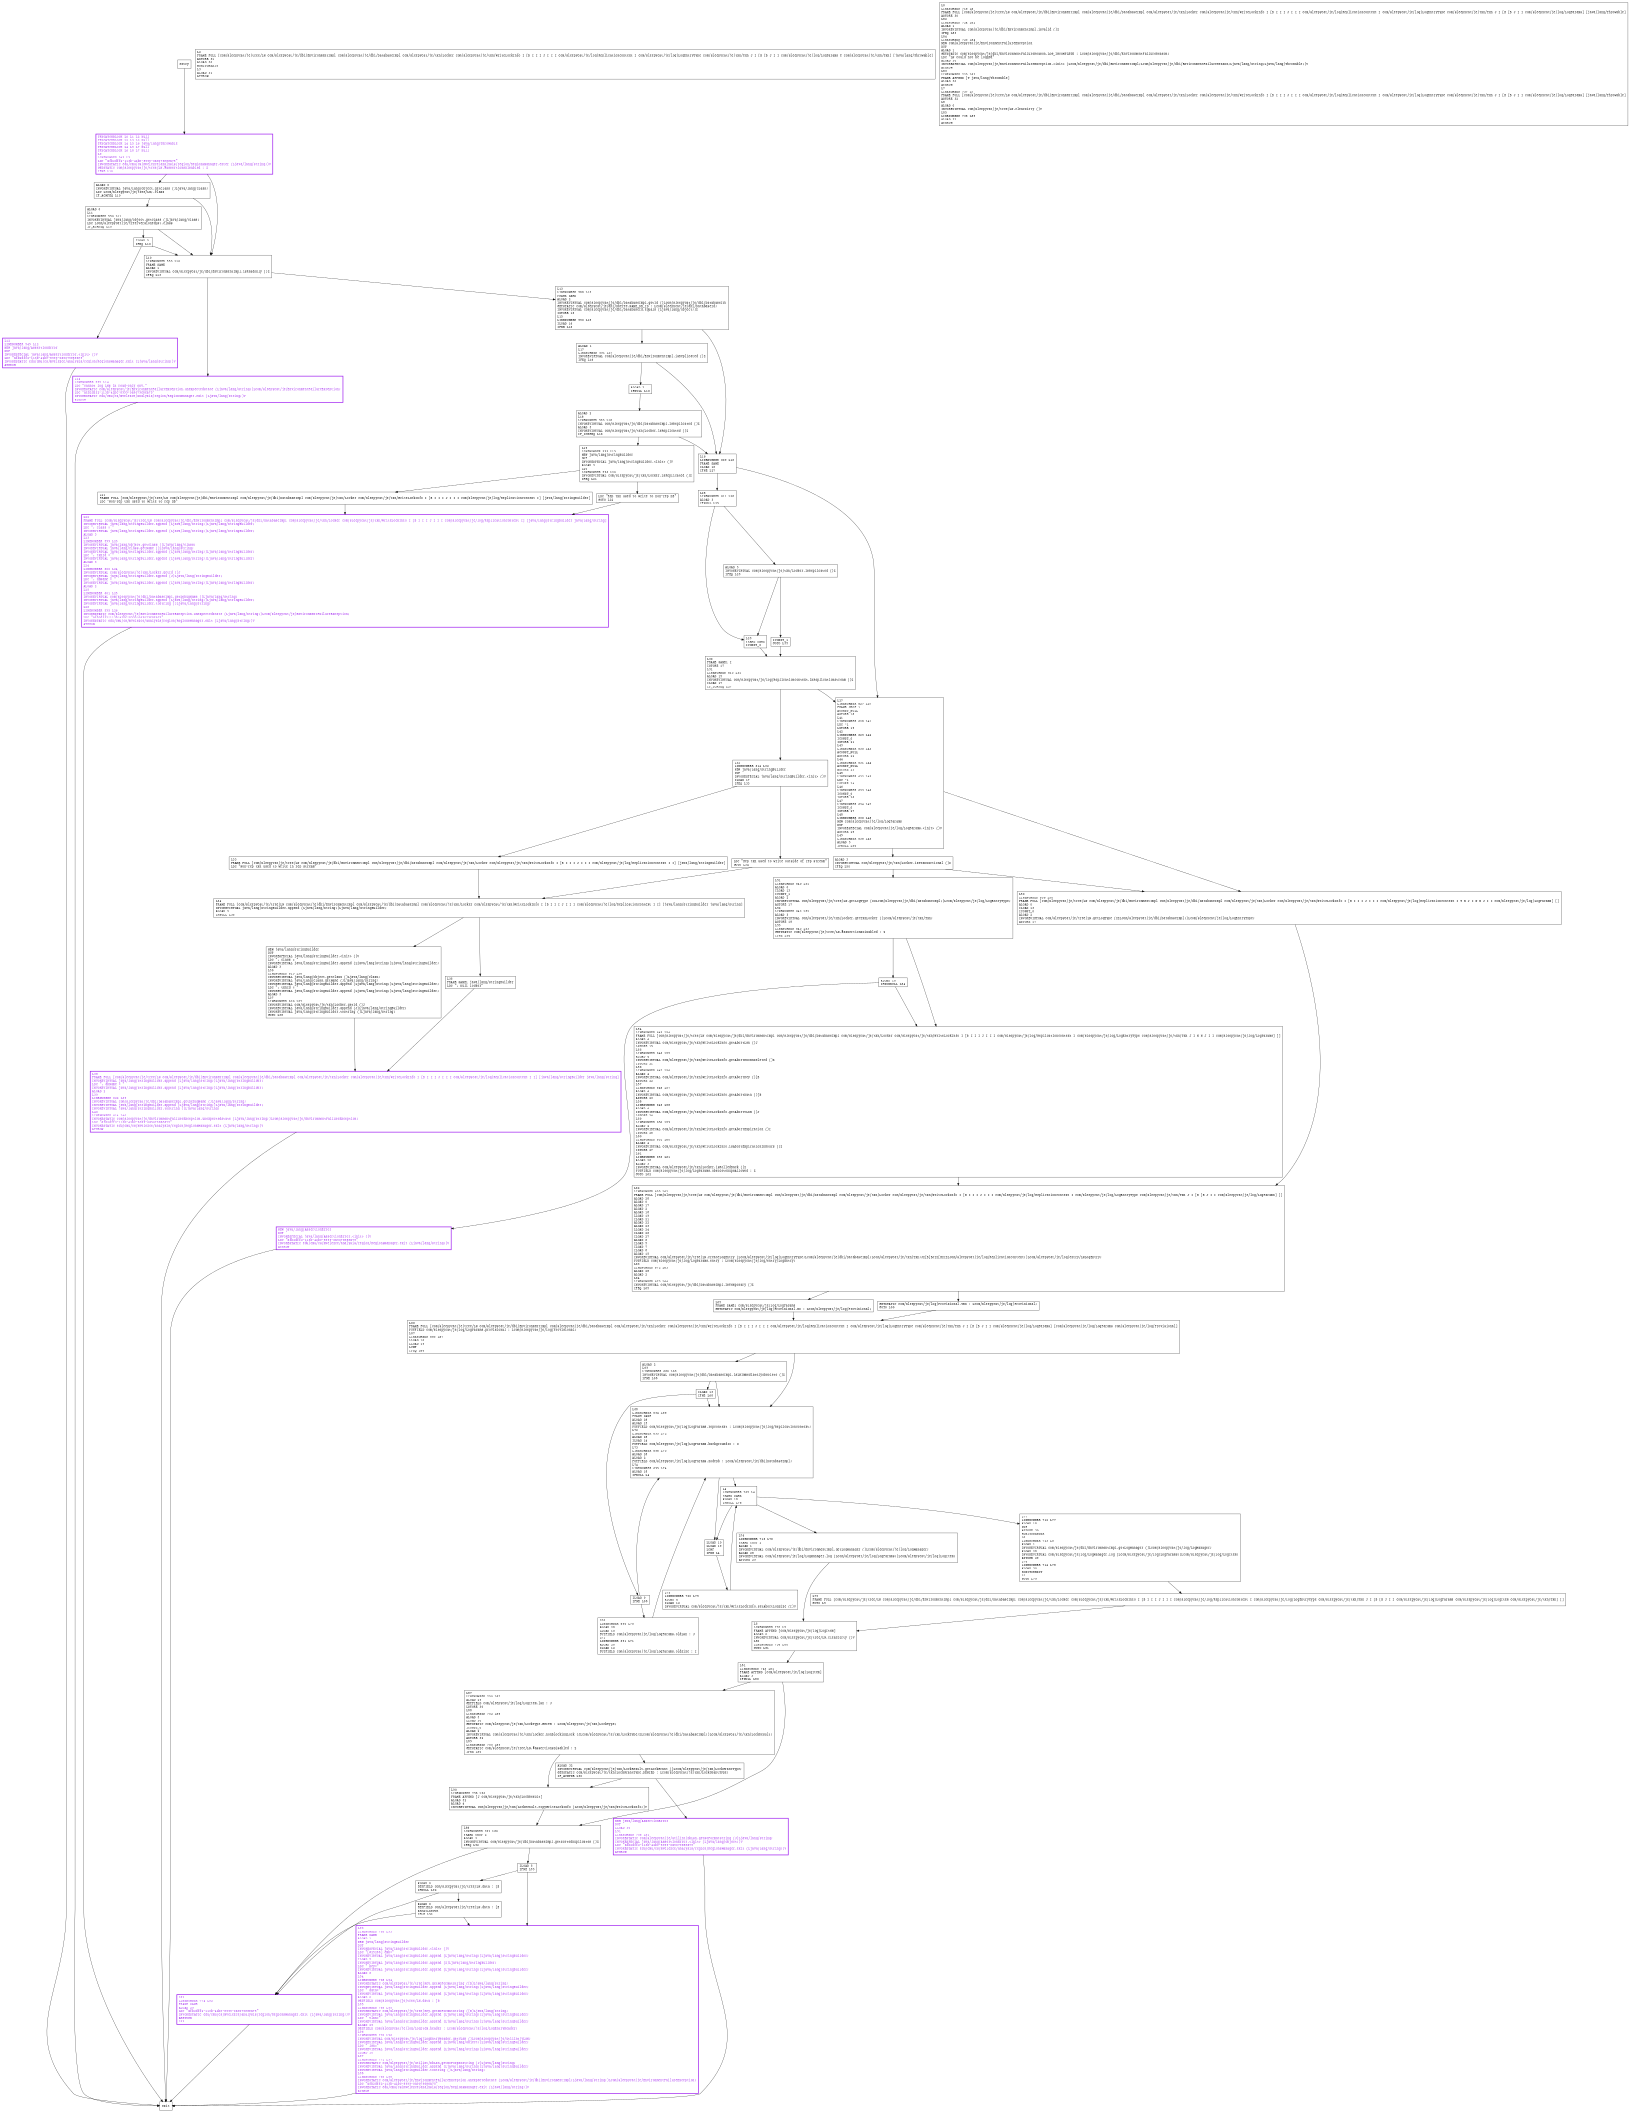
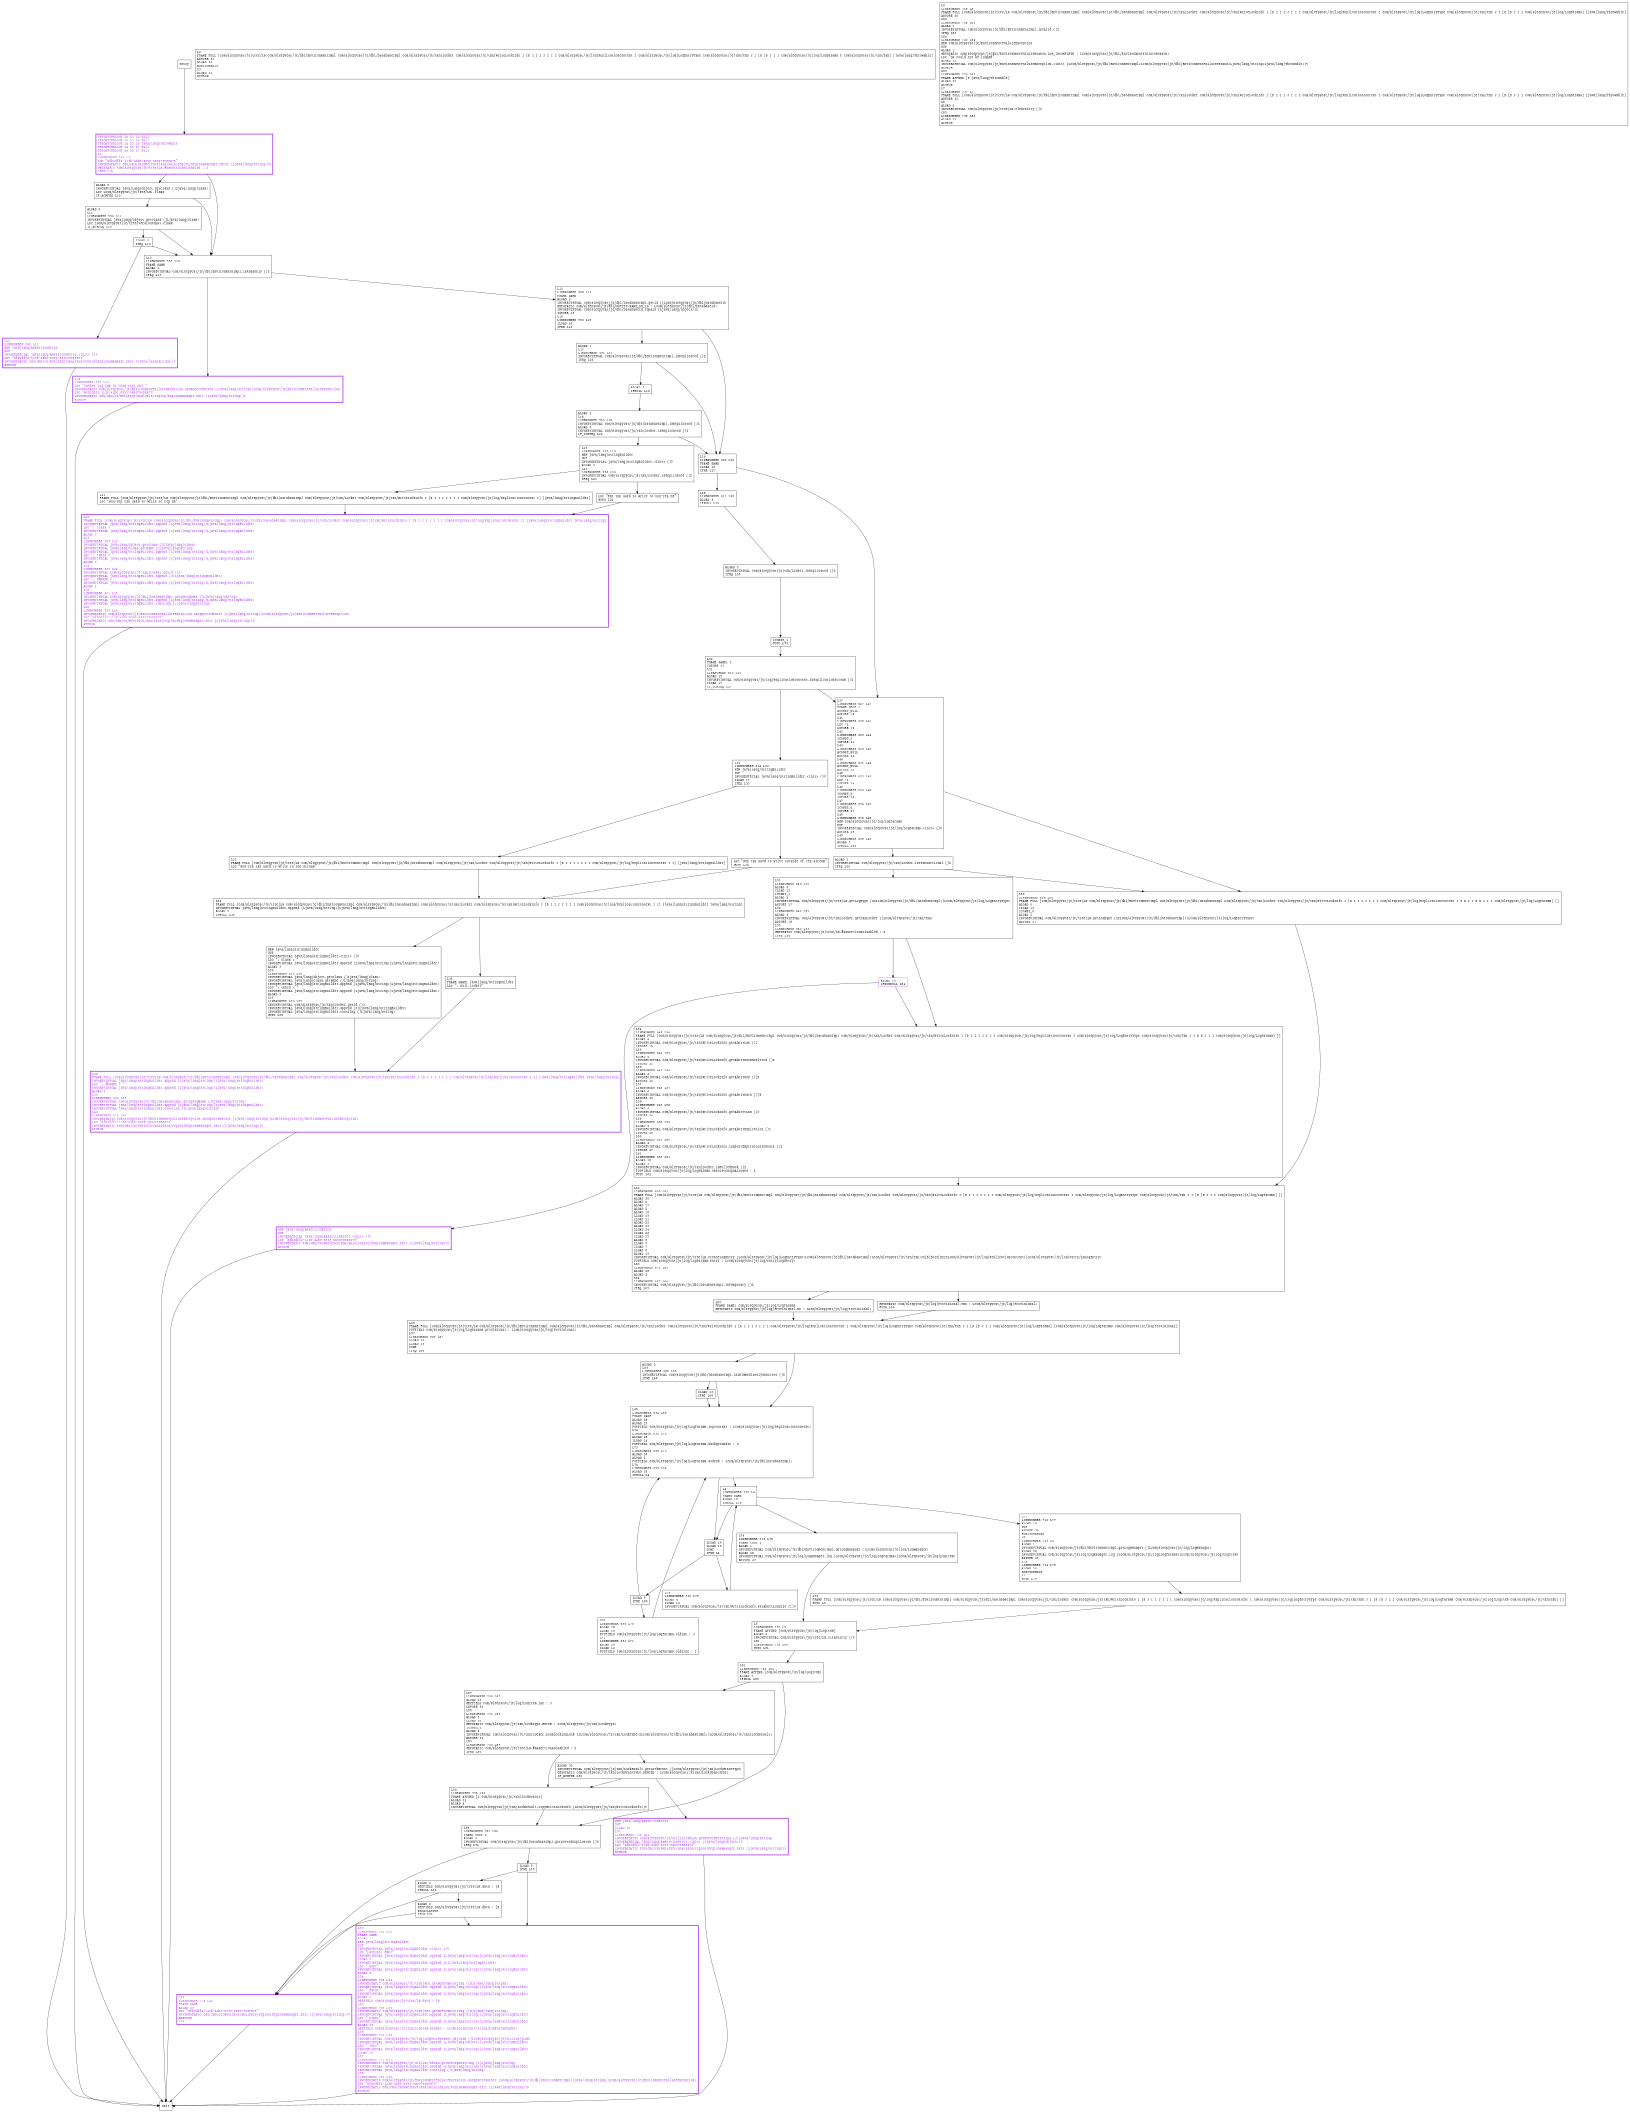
node "L29 FRAME SAME ICONST_0": removed
node "ALOAD 18 IFNONNULL L54": color black -> purple
edge "ILOAD 13 IFNE L68" -> "ILOAD 9 IFNE L68": now "LLOAD 10 LLOAD 19 LCMP IFNE L4" -> "ILOAD 9 IFNE L68"
